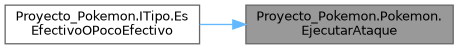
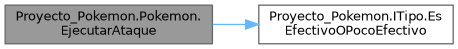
edge "Proyecto_Pokemon.ITipo.Es EfectivoOPocoEfectivo" -> "Proyecto_Pokemon.Pokemon. EjecutarAtaque": reversed
